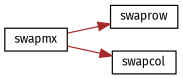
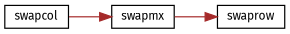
edge "swapmx" -> "swapcol": reversed
